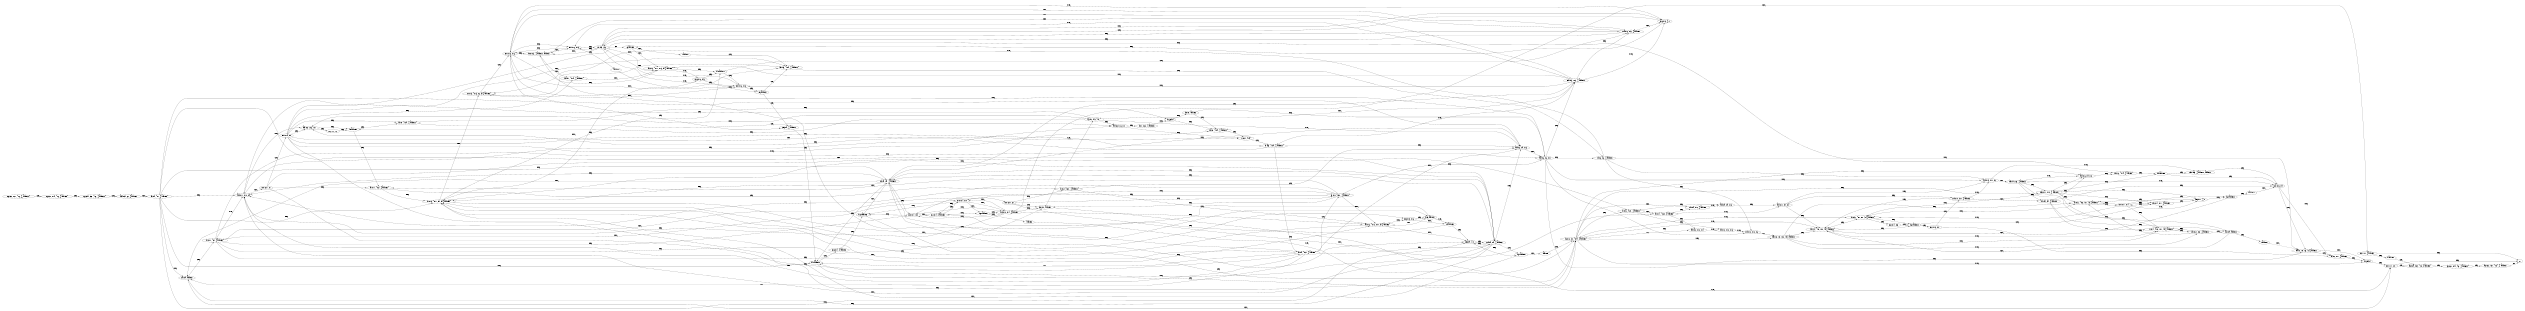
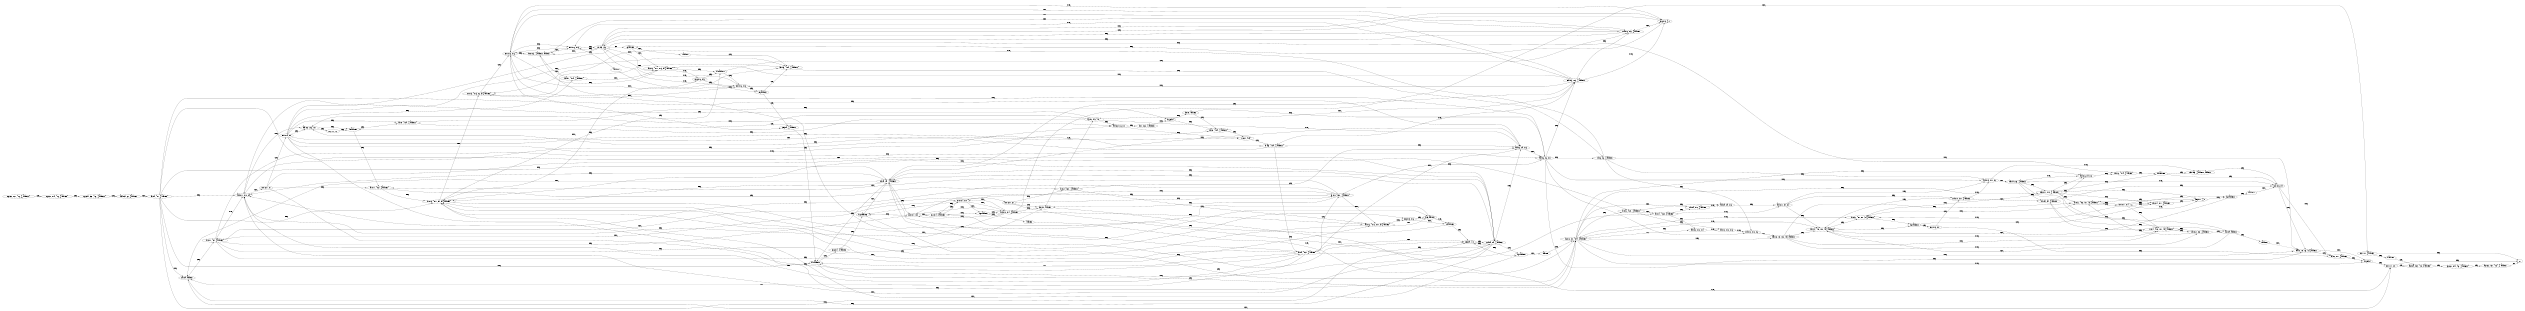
node "cmp x14 , x13": removed
edge "ldr x16 , [ x12 , x10 , lsl # address ]" -> "cmp x9 , # 0": now "ldr x9 , [ x21 , # address ]" -> "cmp x9 , # 0"
edge "ldp x12 , x0 , [ x19 , # address ]" -> "add x1 , x0 , x8 , lsl # address": added, label "DFG"
